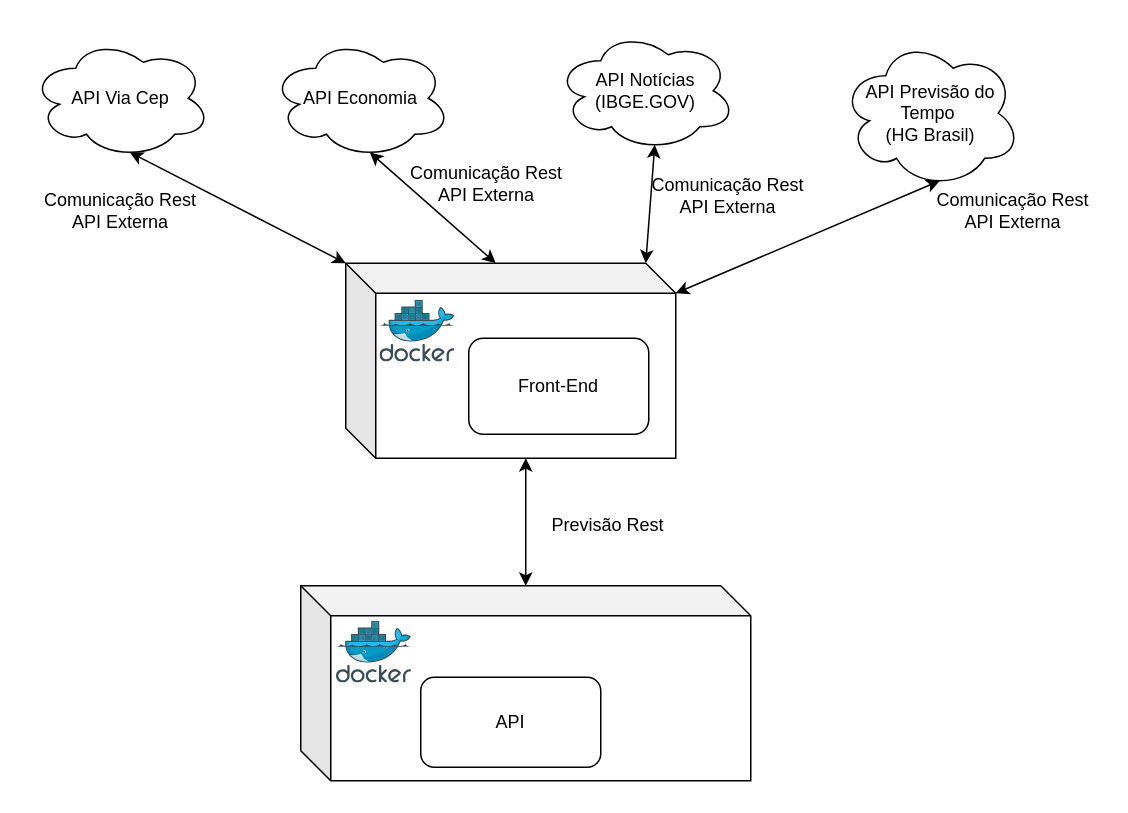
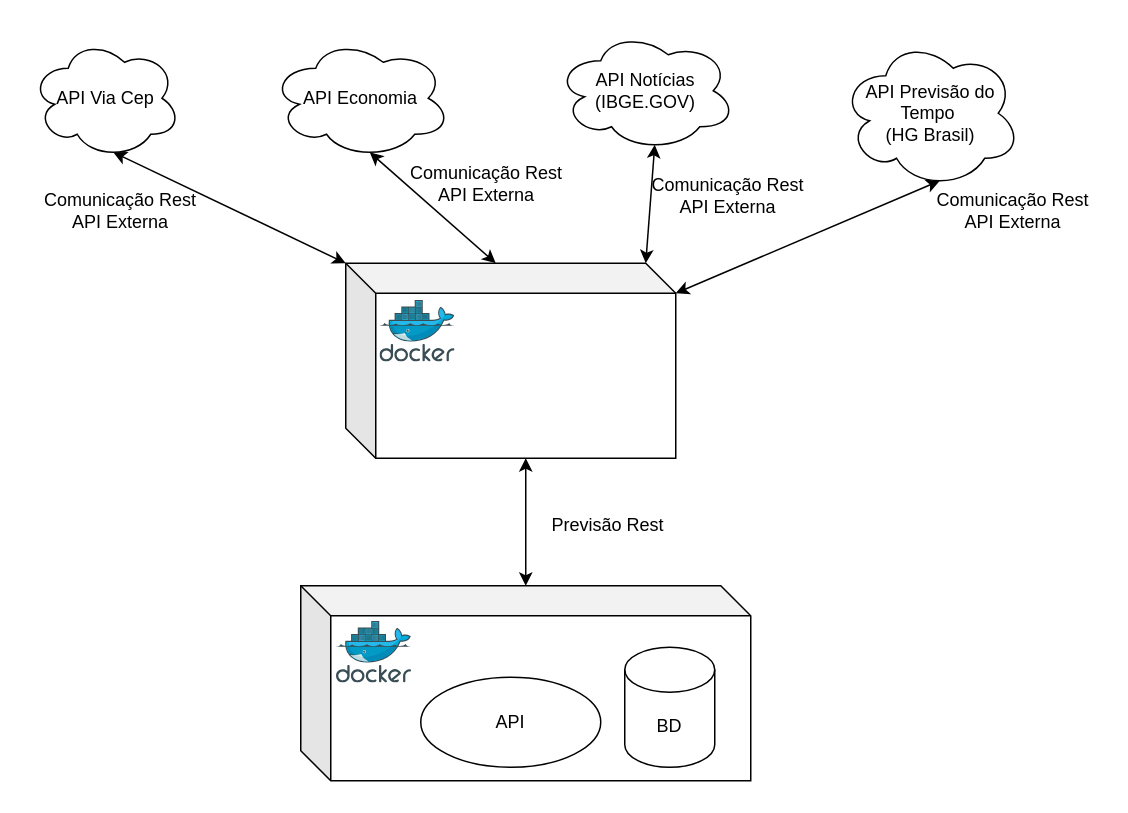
node "API Via Cep": size 180x120 -> 150x120
node "Front-End": removed
node "BD": added
node "API": shape rounded rectangle -> ellipse
